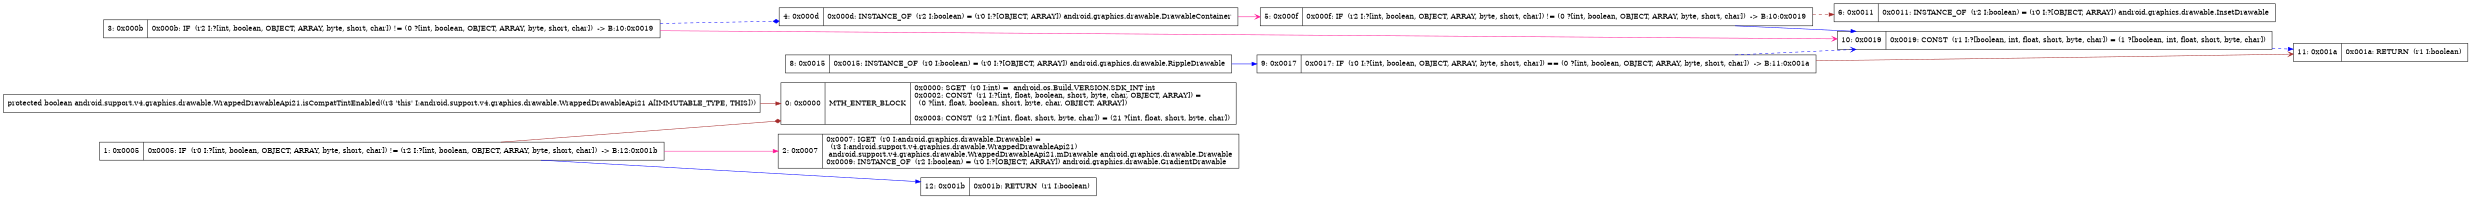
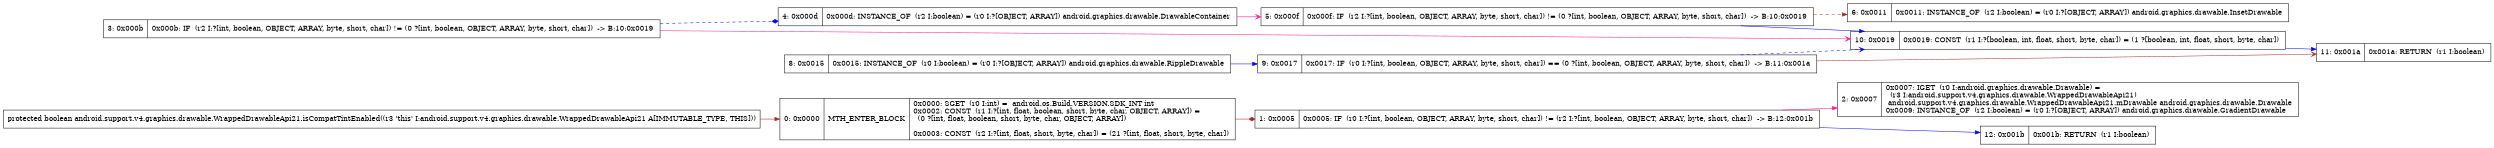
edge "10: 0x0019" -> "11: 0x001a": style dashed -> solid
edge "1: 0x0005" -> "0: 0x0000": reversed
